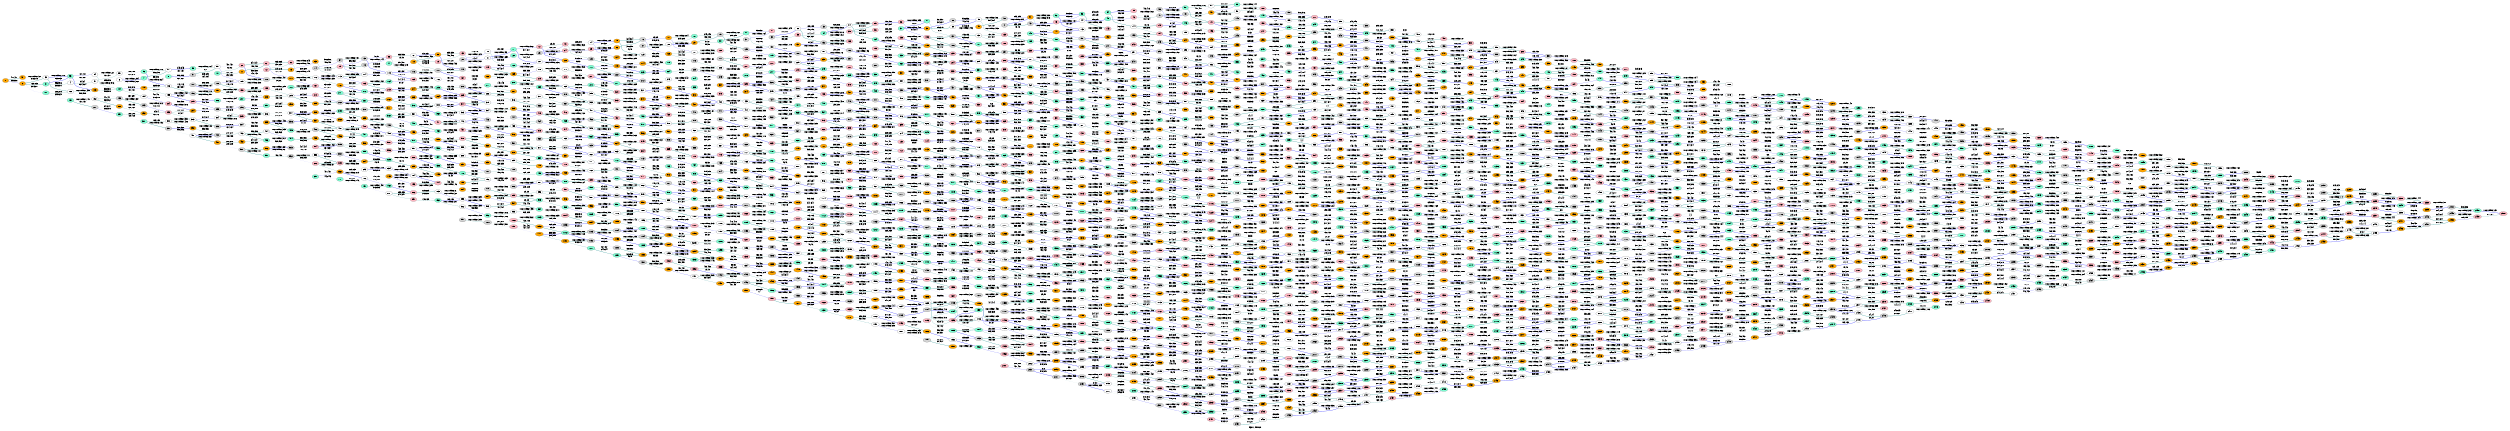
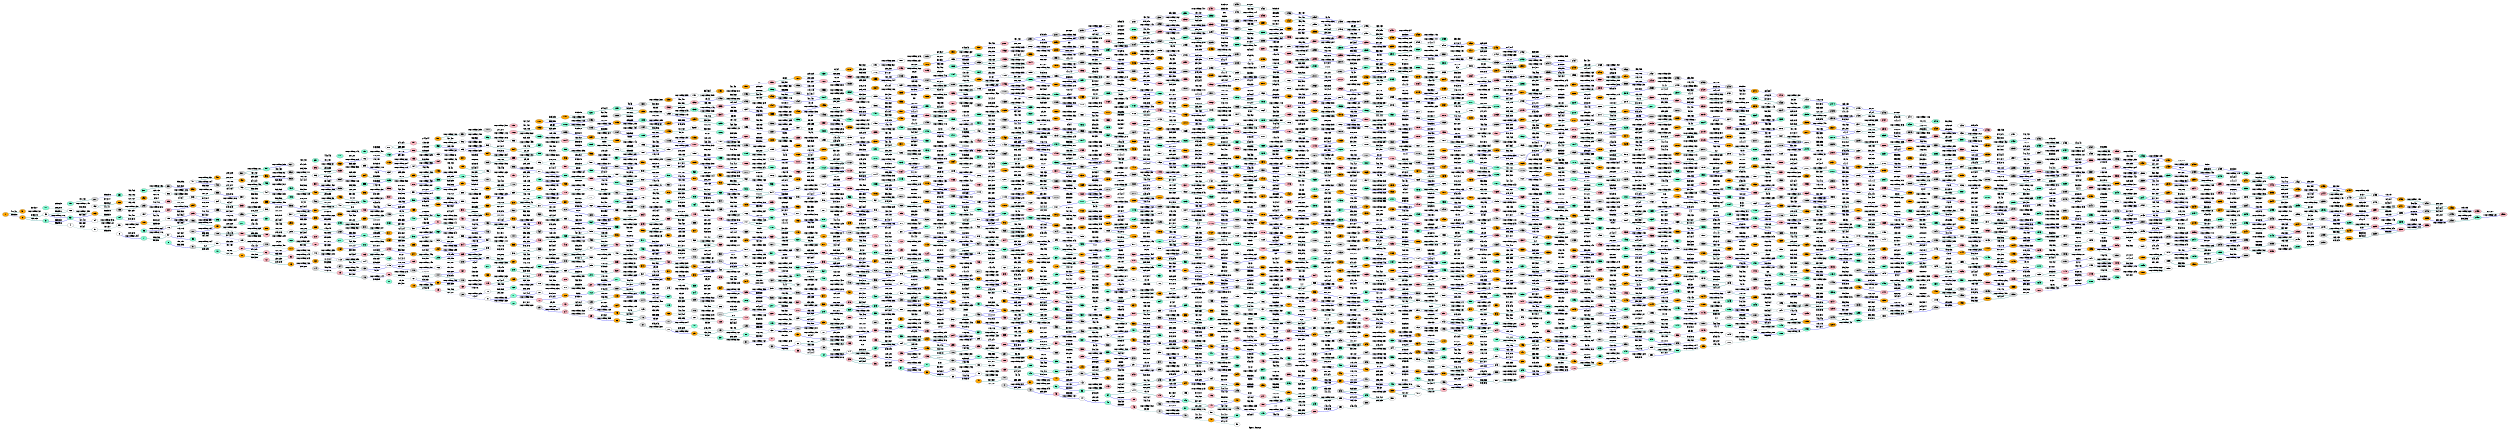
node "100": removed
node "77": fillcolor orange -> lightgrey
node "1951": added
node "238": fillcolor lightpink -> orange
node "174": fillcolor orange -> lightgrey
edge "278" -- "326": now "278" -- "228"
edge "2480" -- "2481": added, label "755,755"
node "901": added
edge "1345" -- "1395": removed, label "1061109567,580"
node "601": added
edge "1897" -- "1947": removed, label "790,790"
edge "757" -- "758": added, label "377,377"
edge "1173" -- "1172": style bold -> dotted
edge "2396" -- "2495": now "2396" -- "2397"
node "1304": fillcolor orange -> lightpink
edge "1825" -- "1875": now "1825" -- "1973"
node "1722": fillcolor orange -> lightpink
edge "1658" -- "1755": now "1658" -- "1657"
edge "942" -- "892": added, label "832,832"
node "1050": added
